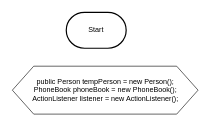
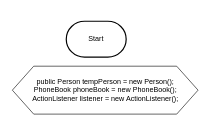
node "Start": moved (96, 30) -> (96, 39)
